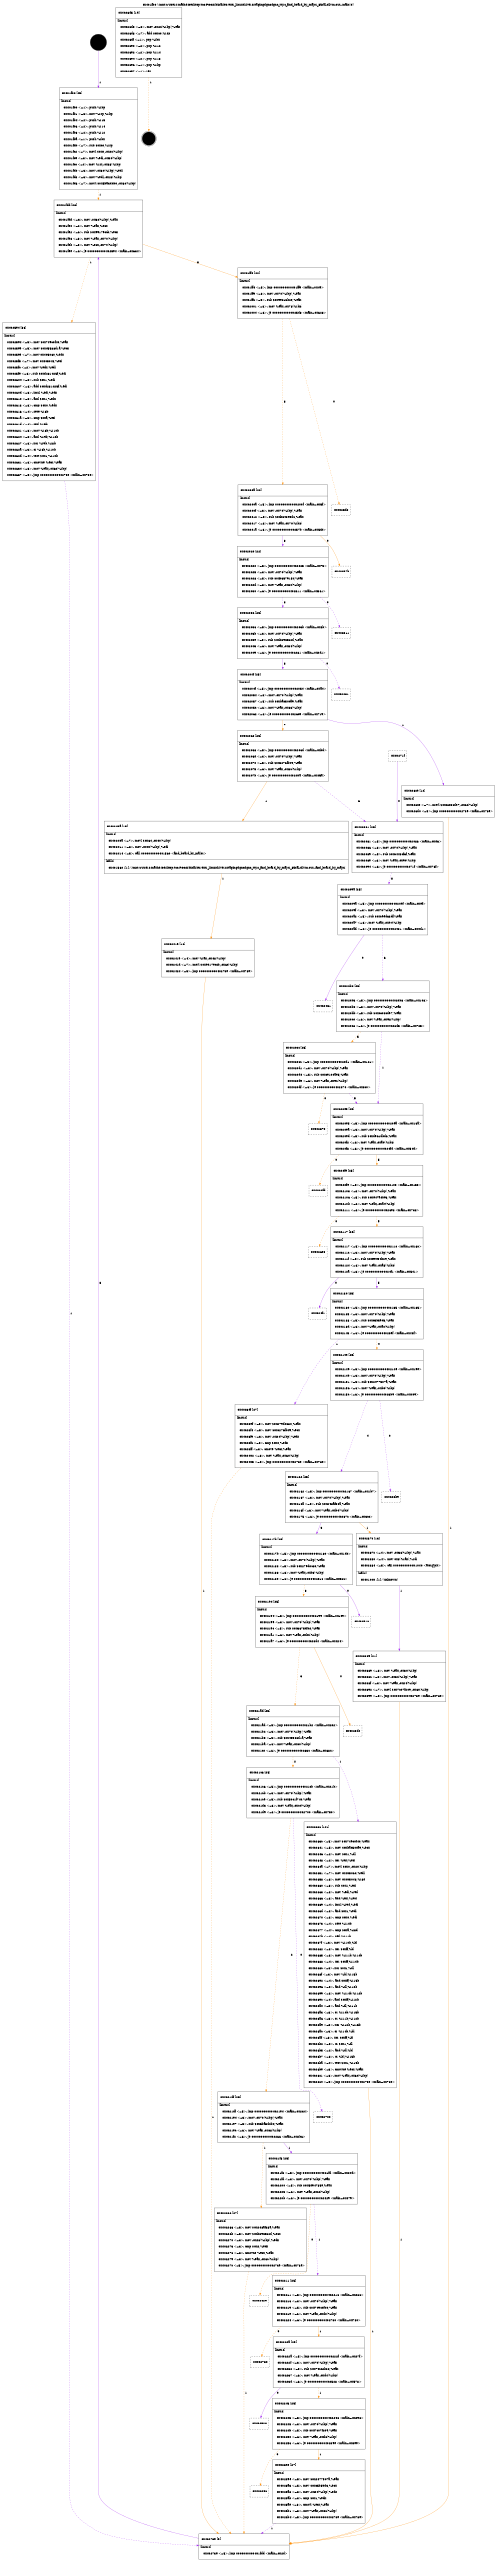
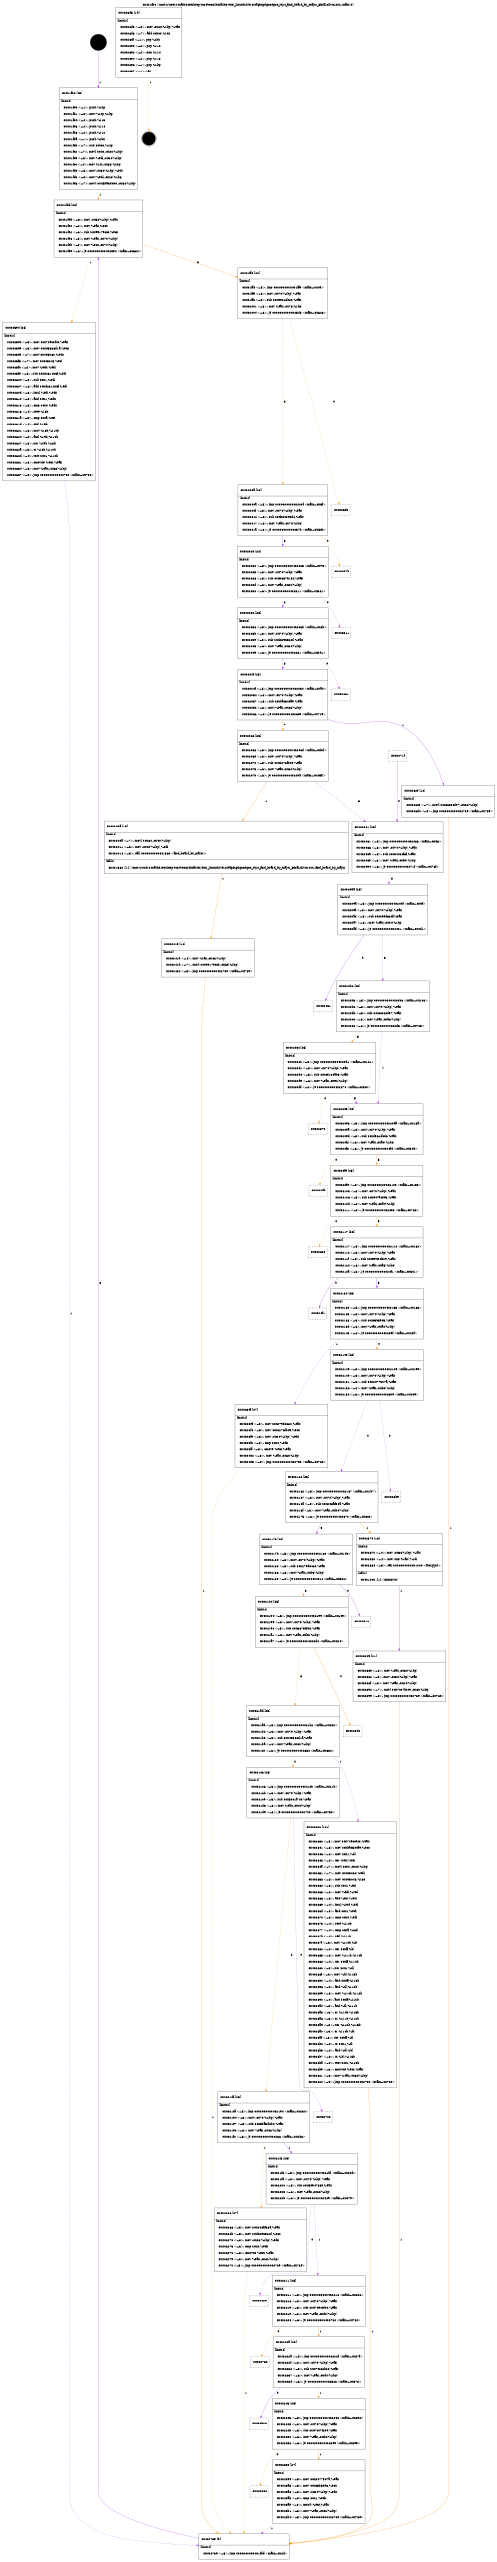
edge "0x40200a [22]" -> "0x40257b": style solid -> dashed
edge "0x4021f8 [25]" -> "0x402429": color darkorange -> purple
